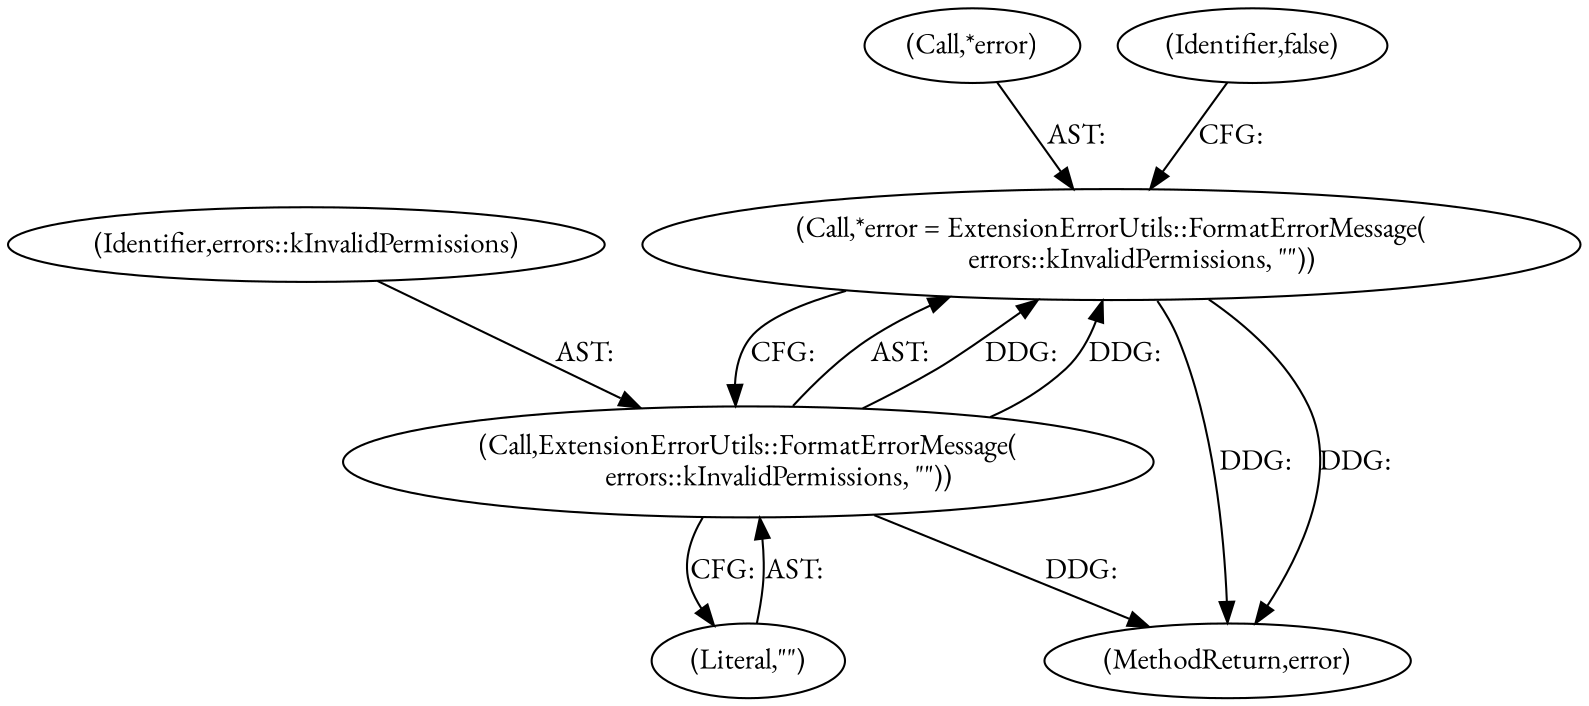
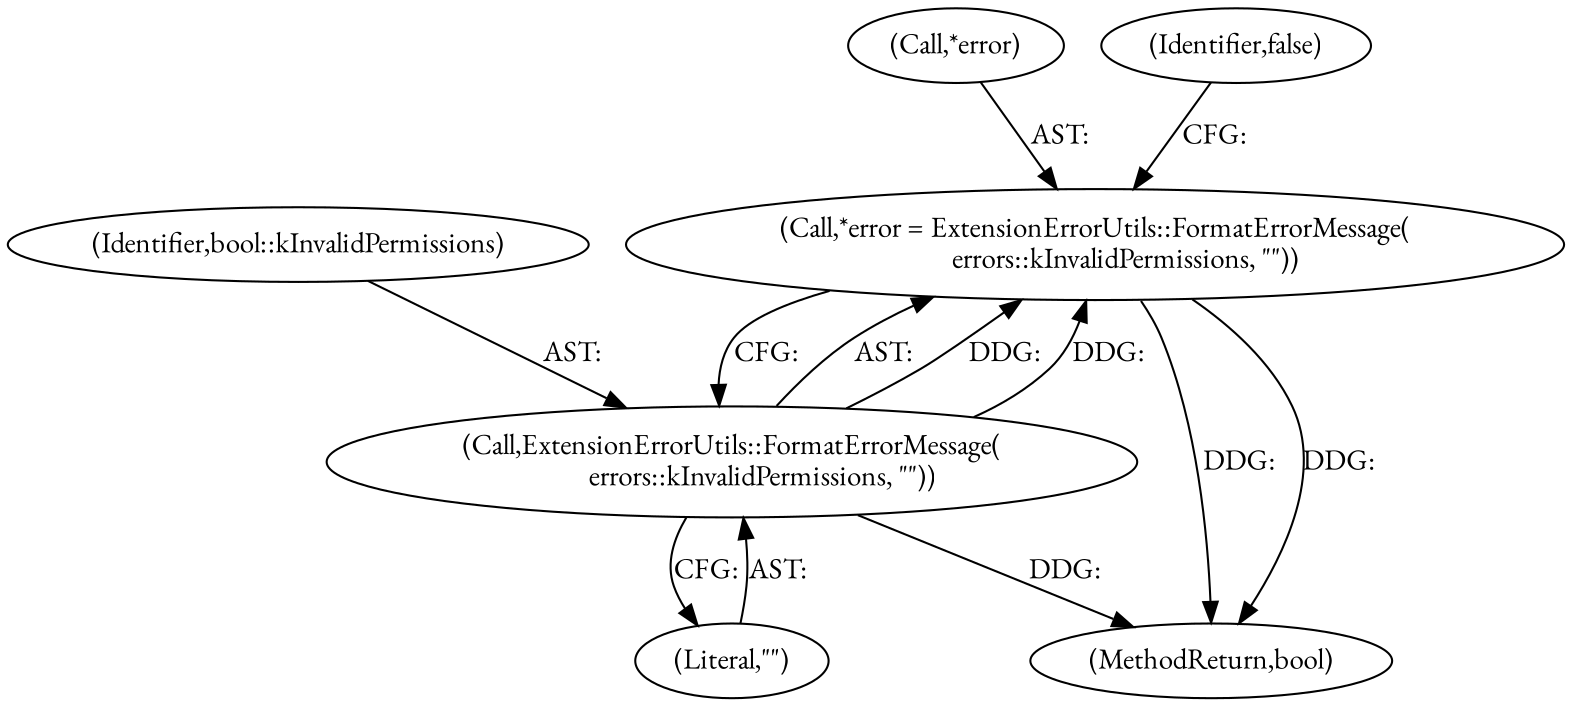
node "(Identifier,errors::kInvalidPermissions)": label "(Identifier,errors::kInvalidPermissions)" -> "(Identifier,bool::kInvalidPermissions)"
node "(MethodReturn,error)": label "(MethodReturn,error)" -> "(MethodReturn,bool)"
